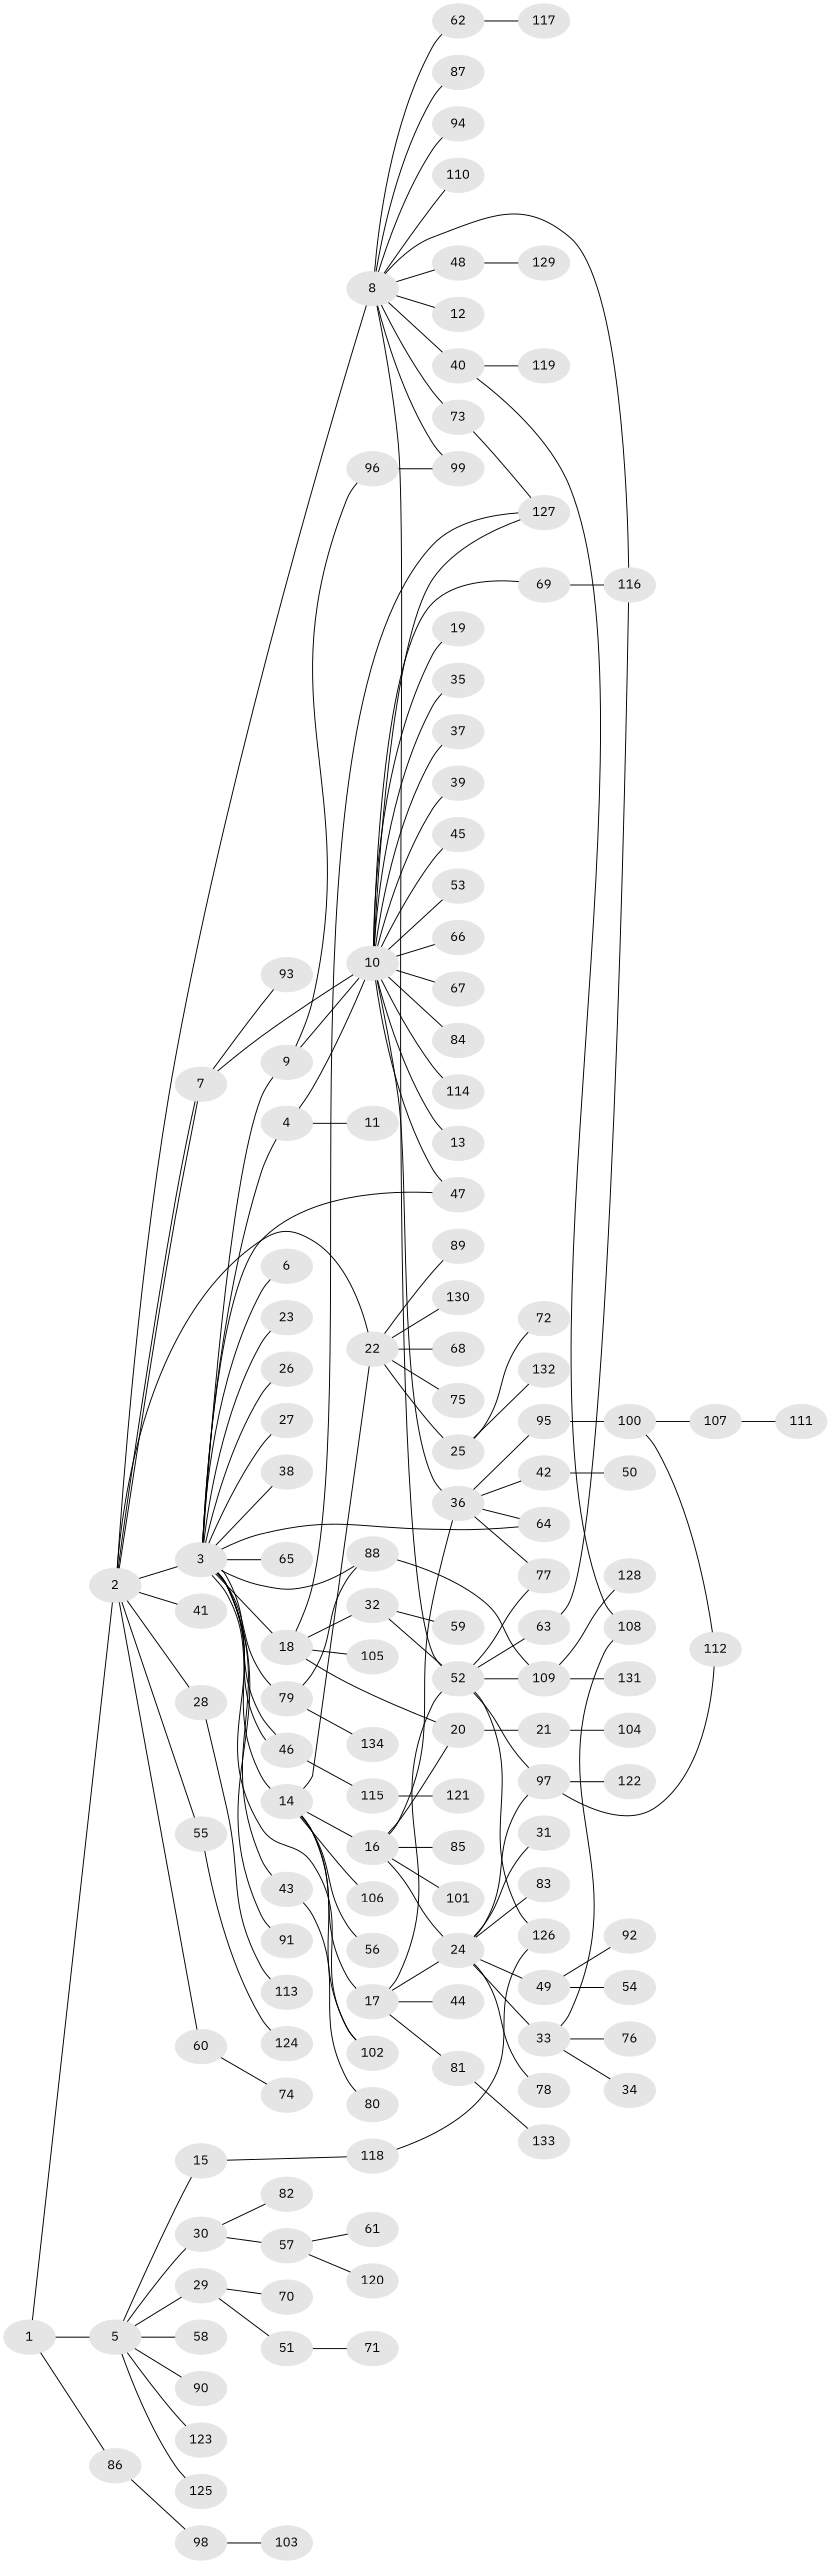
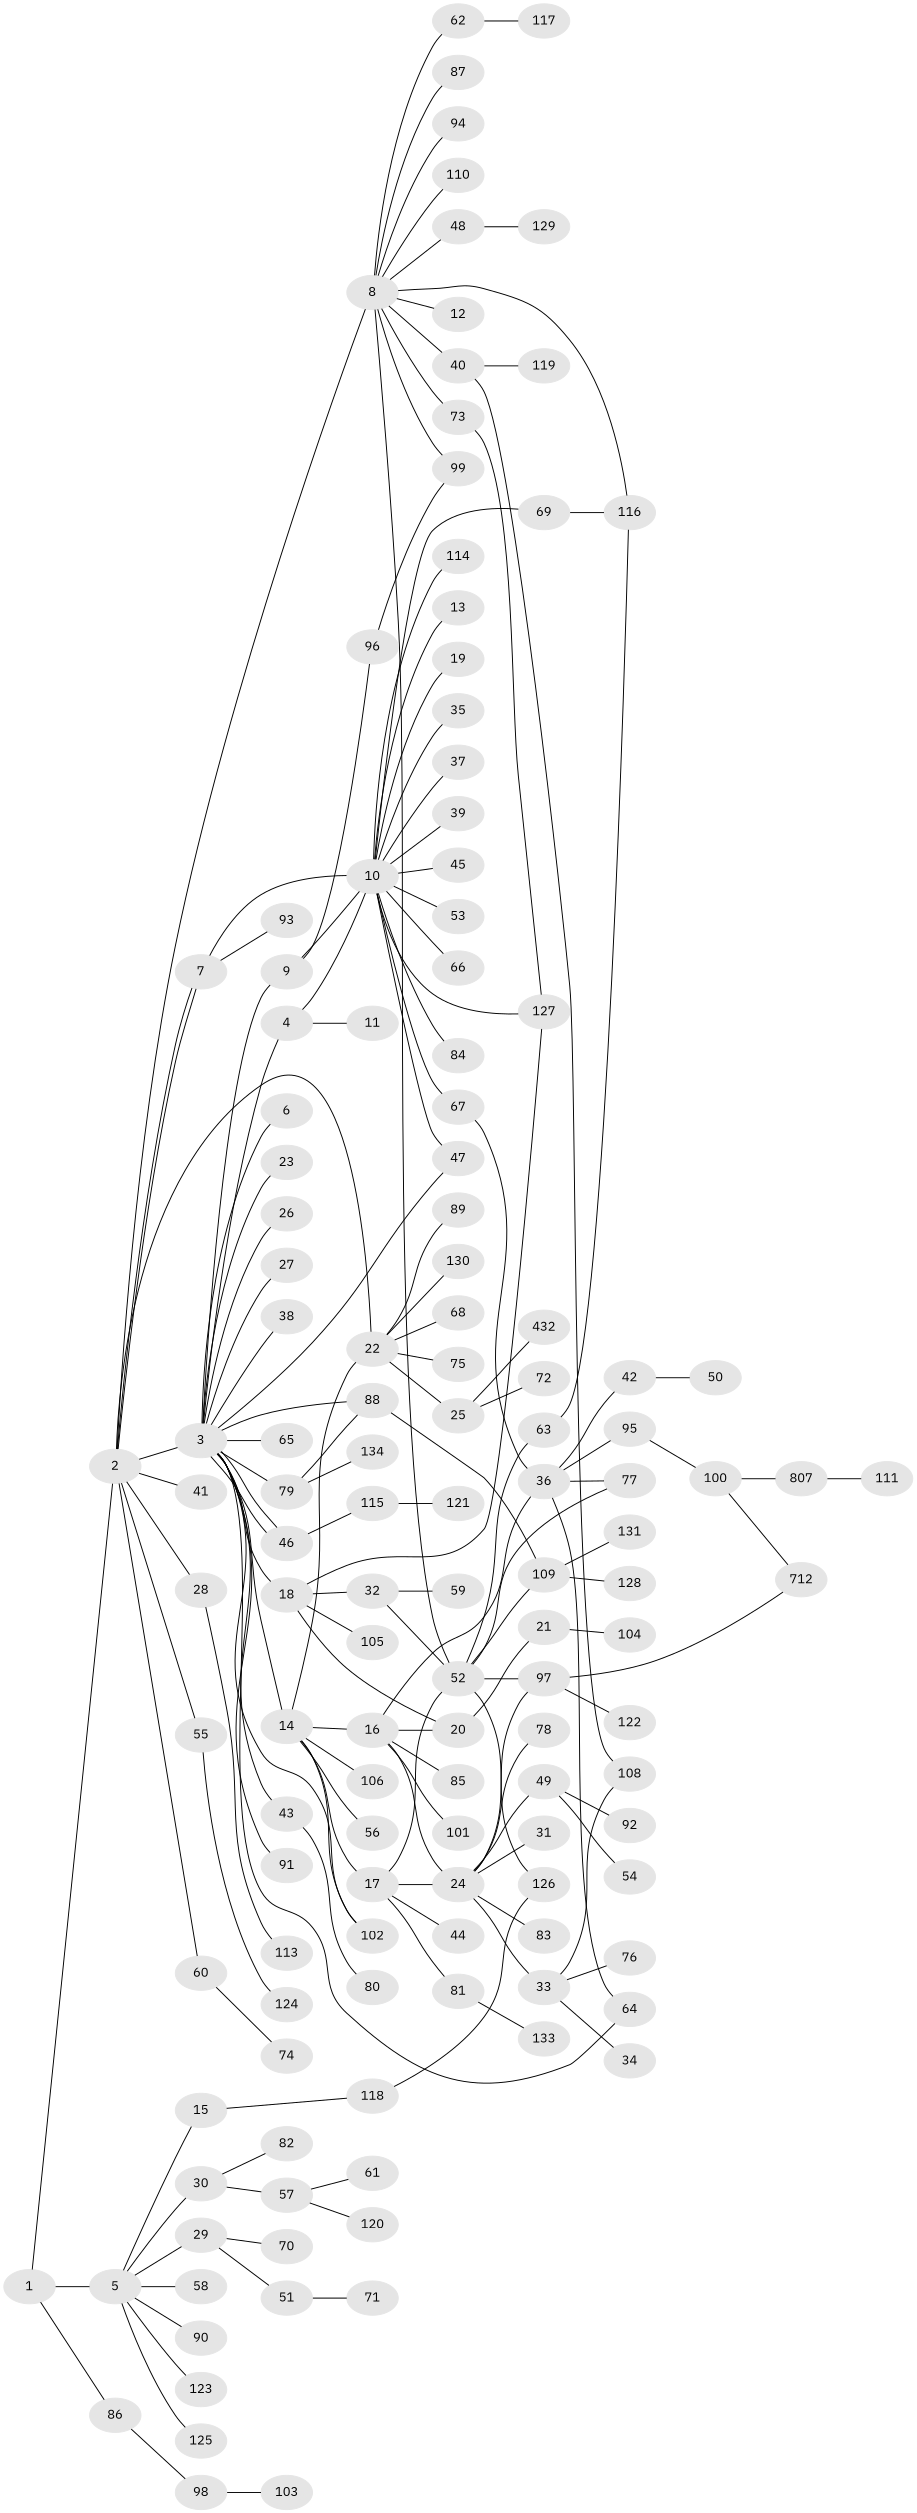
edge "10" -- "36": now "67" -- "36"
node "132": label "132" -> "432"
node "107": label "107" -> "807"
node "112": label "112" -> "712"
